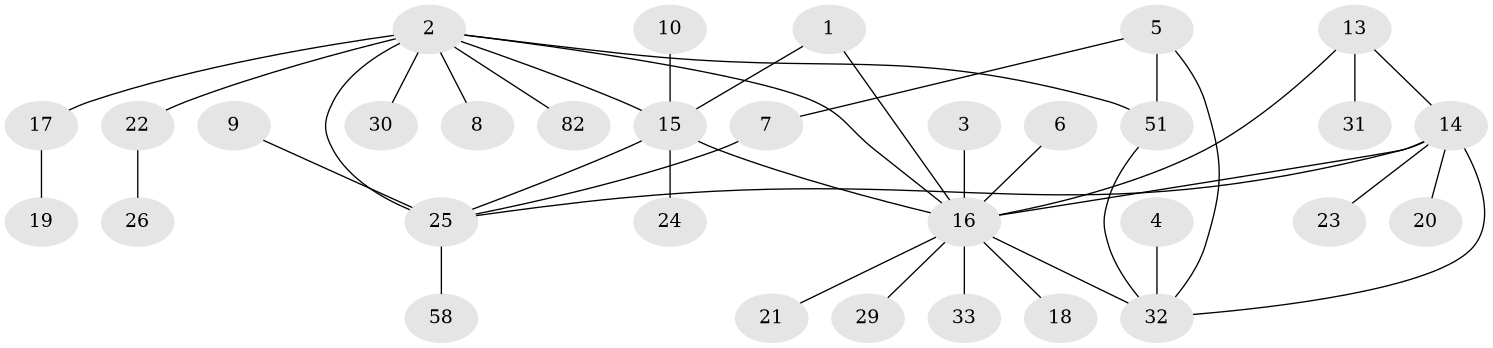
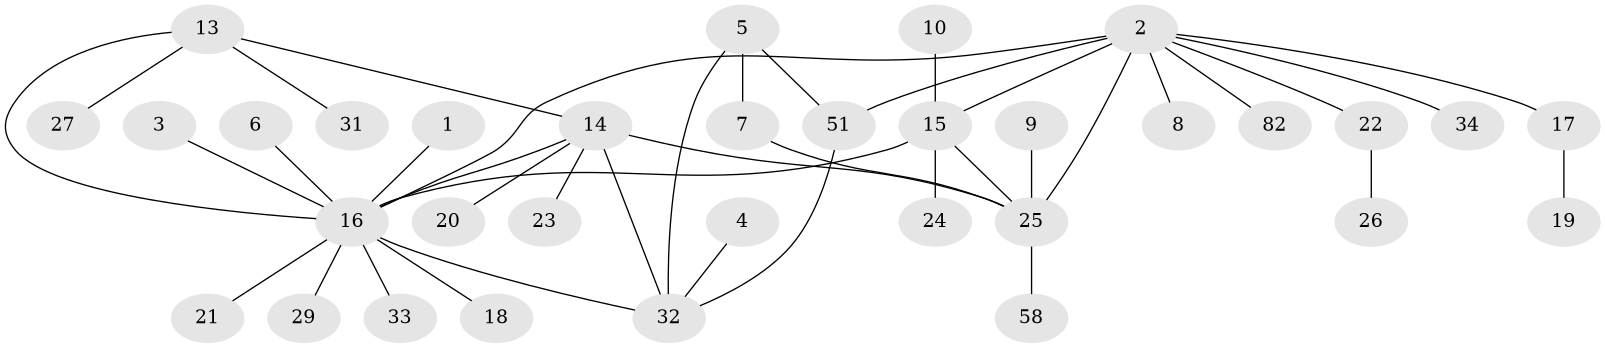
edge "1" -- "15": removed
node "27": added
node "30": label "30" -> "34"
